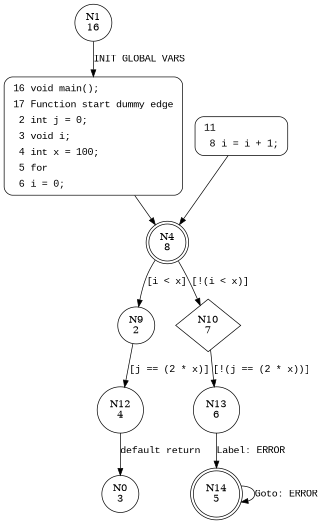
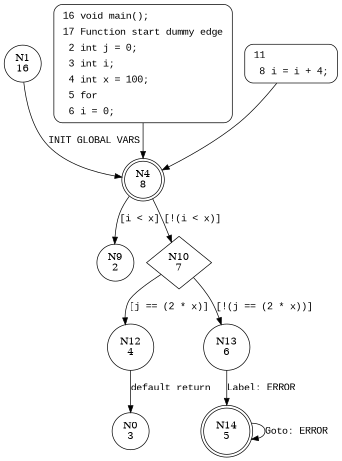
edge "N1 16" -> "16": now "N1 16" -> "N4 8"
node "16": text "void i;" -> "int i;"
node "11": text "i = i + 1;" -> "i = i + 4;"
edge "N9 2" -> "N12 4": now "N10 7" -> "N12 4"
